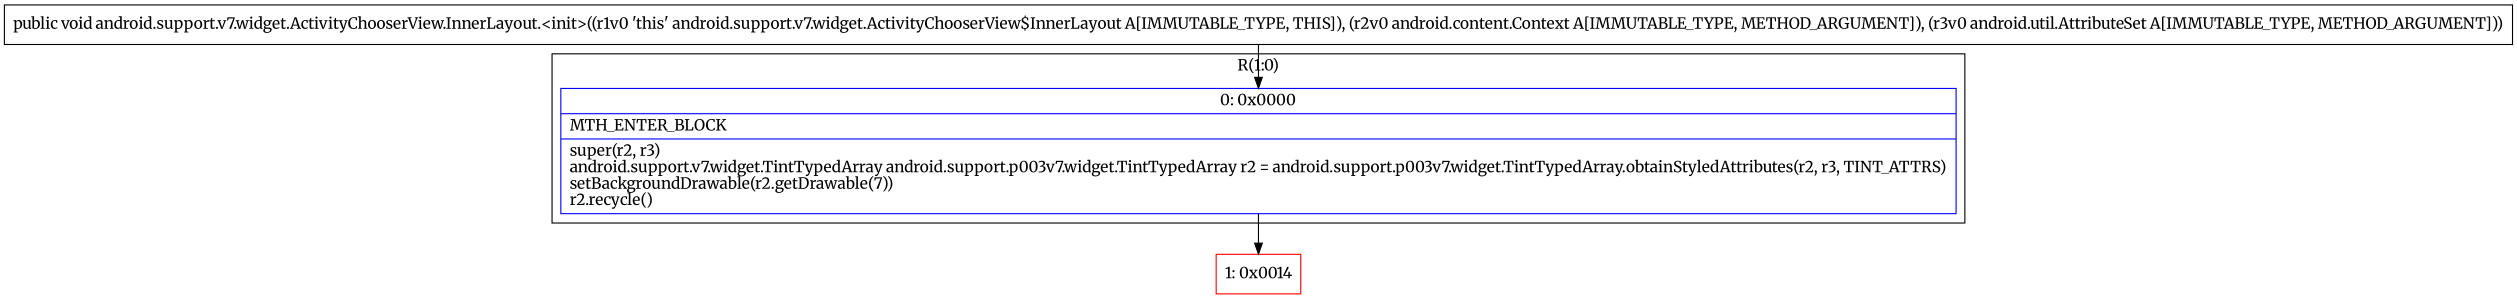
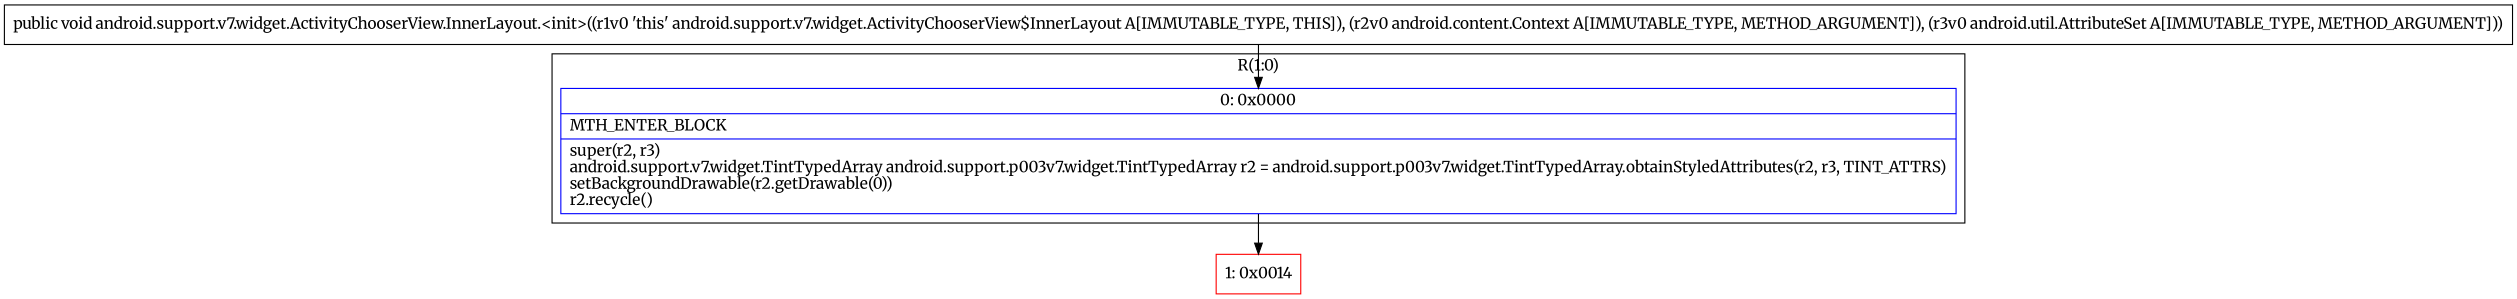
node "0: 0x0000": text "setBackgroundDrawable(r2.getDrawable(7))" -> "setBackgroundDrawable(r2.getDrawable(0))"
